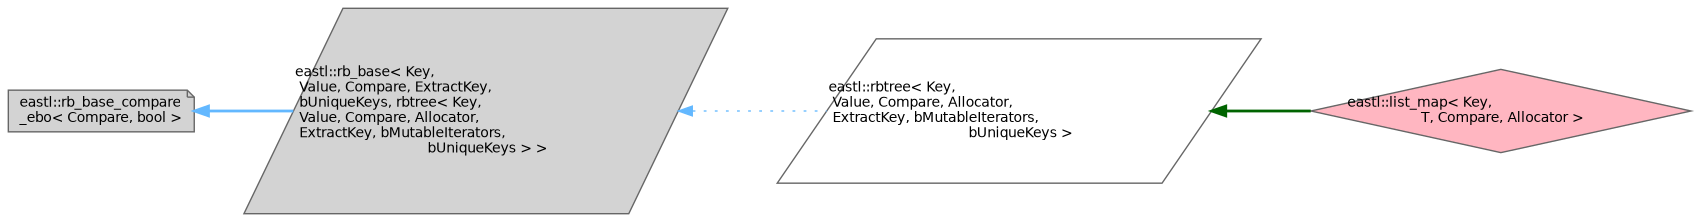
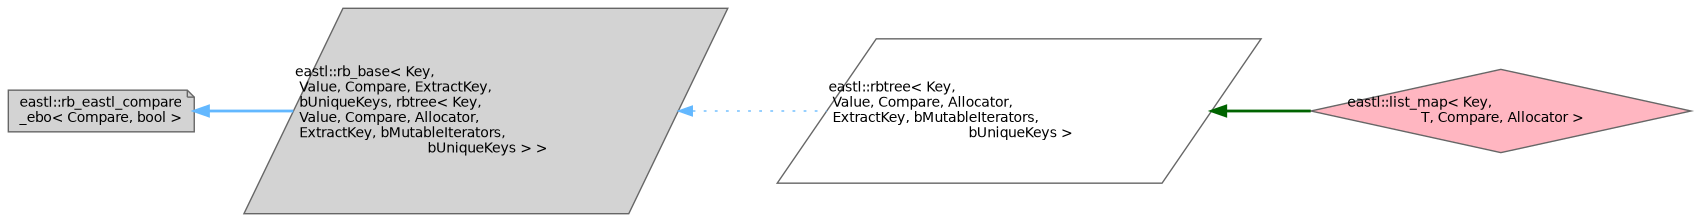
node "eastl::rb_base_compare _ebo< Compare, bool >": label "eastl::rb_base_compare _ebo< Compare, bool >" -> "eastl::rb_eastl_compare _ebo< Compare, bool >"
